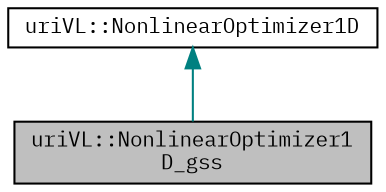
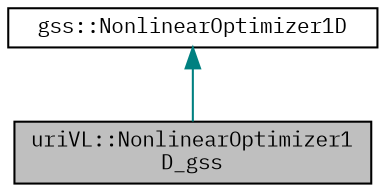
node "uriVL::NonlinearOptimizer1D": label "uriVL::NonlinearOptimizer1D" -> "gss::NonlinearOptimizer1D"
